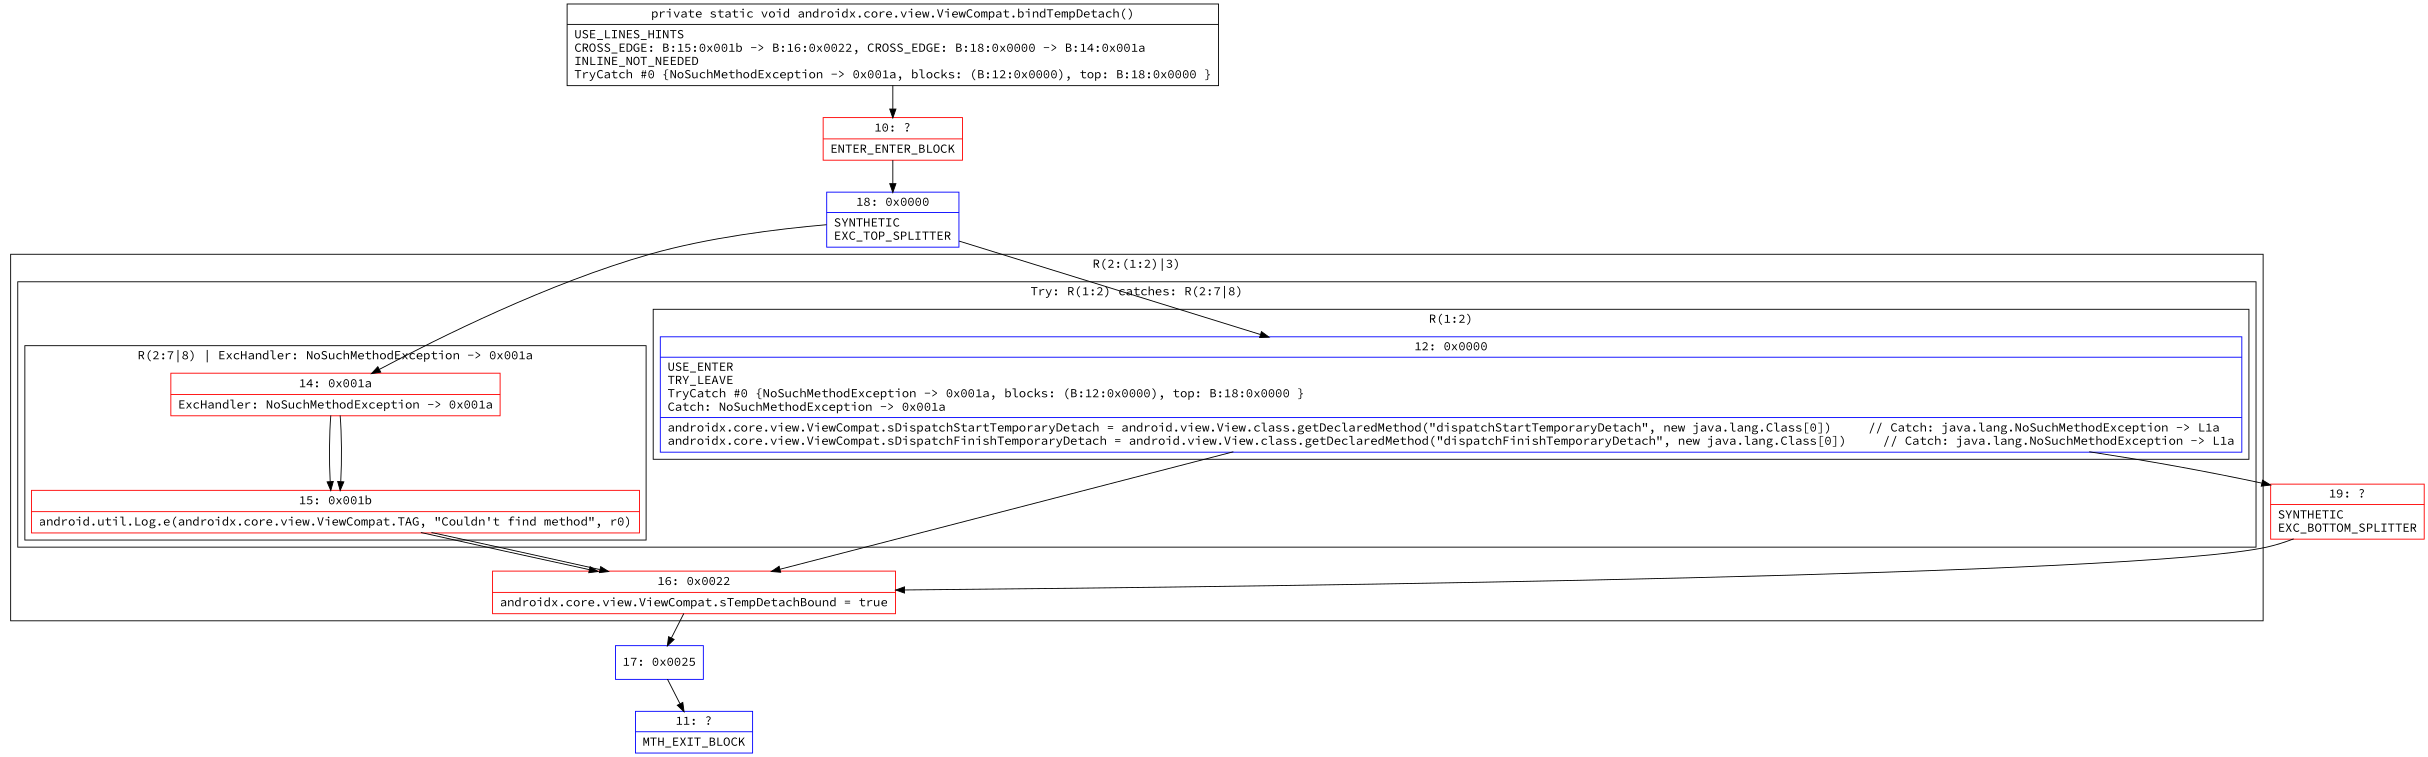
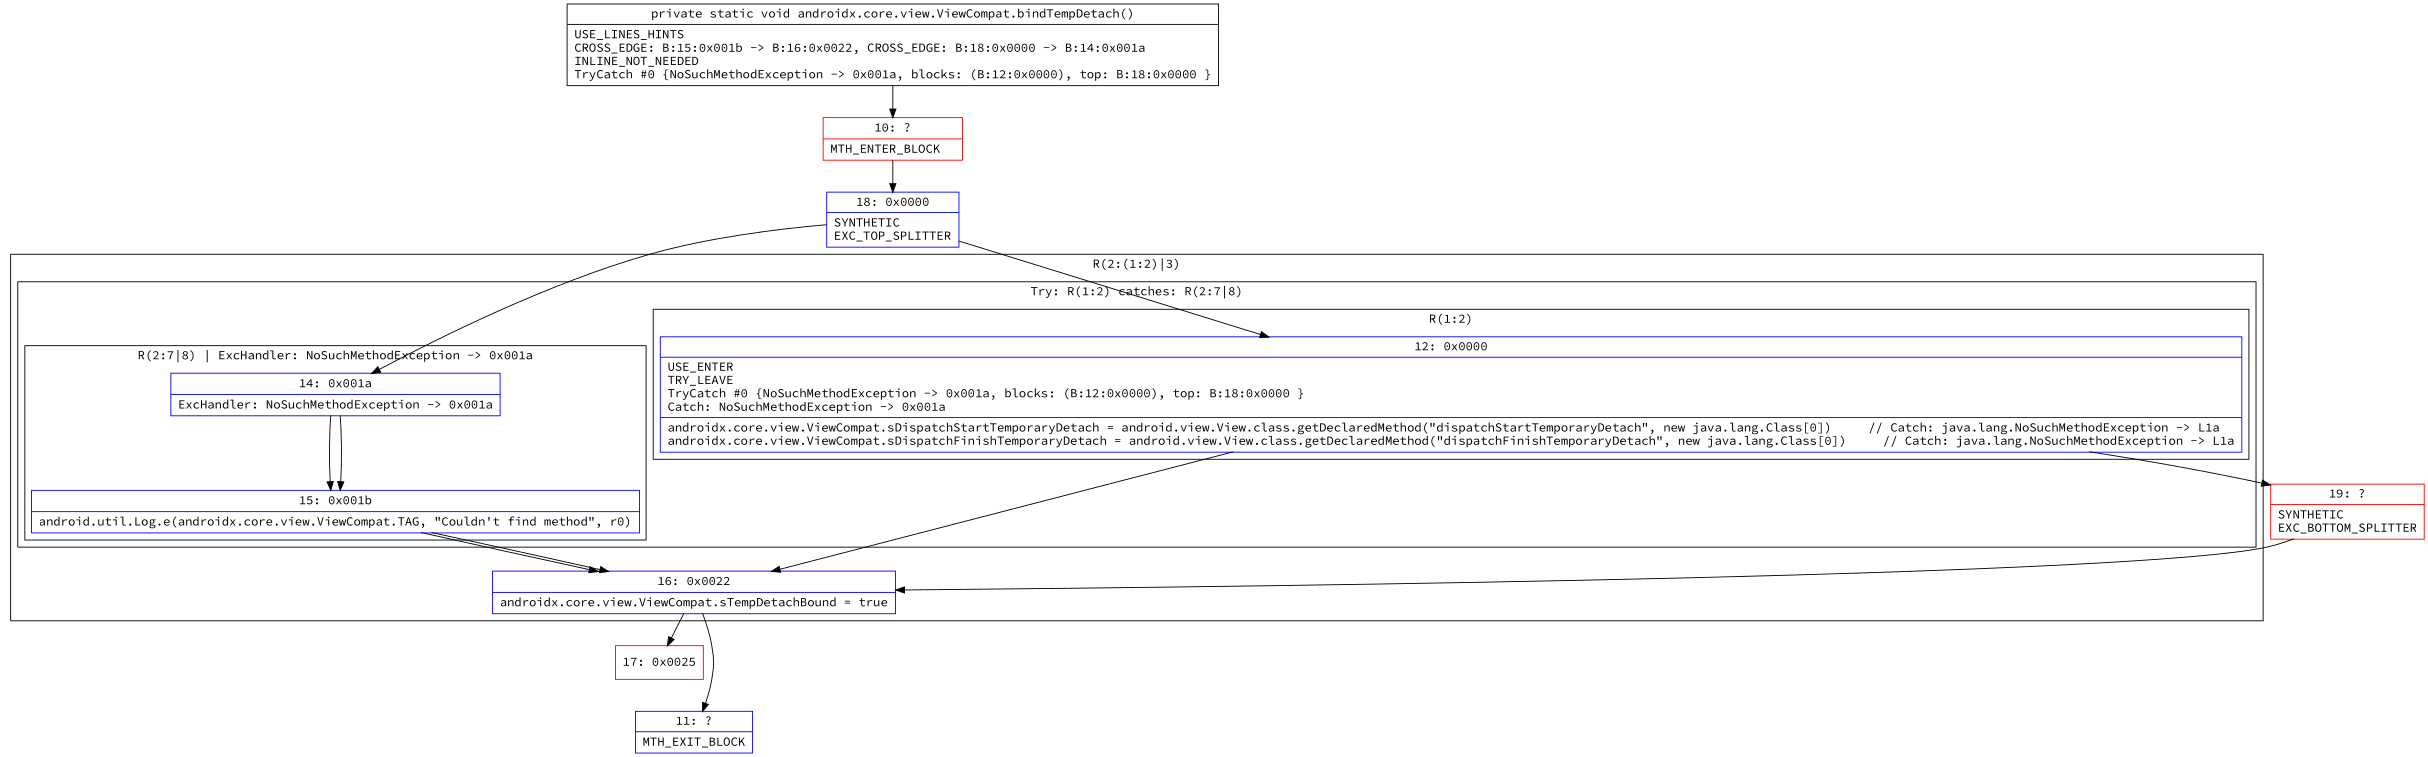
node "10: ?": text "ENTER_ENTER_BLOCK" -> "MTH_ENTER_BLOCK"
node "14: 0x001a": color red -> blue
node "15: 0x001b": color red -> blue
node "16: 0x0022": color red -> blue
node "17: 0x0025": color blue -> red
edge "17: 0x0025" -> "11: ?": now "16: 0x0022" -> "11: ?"
